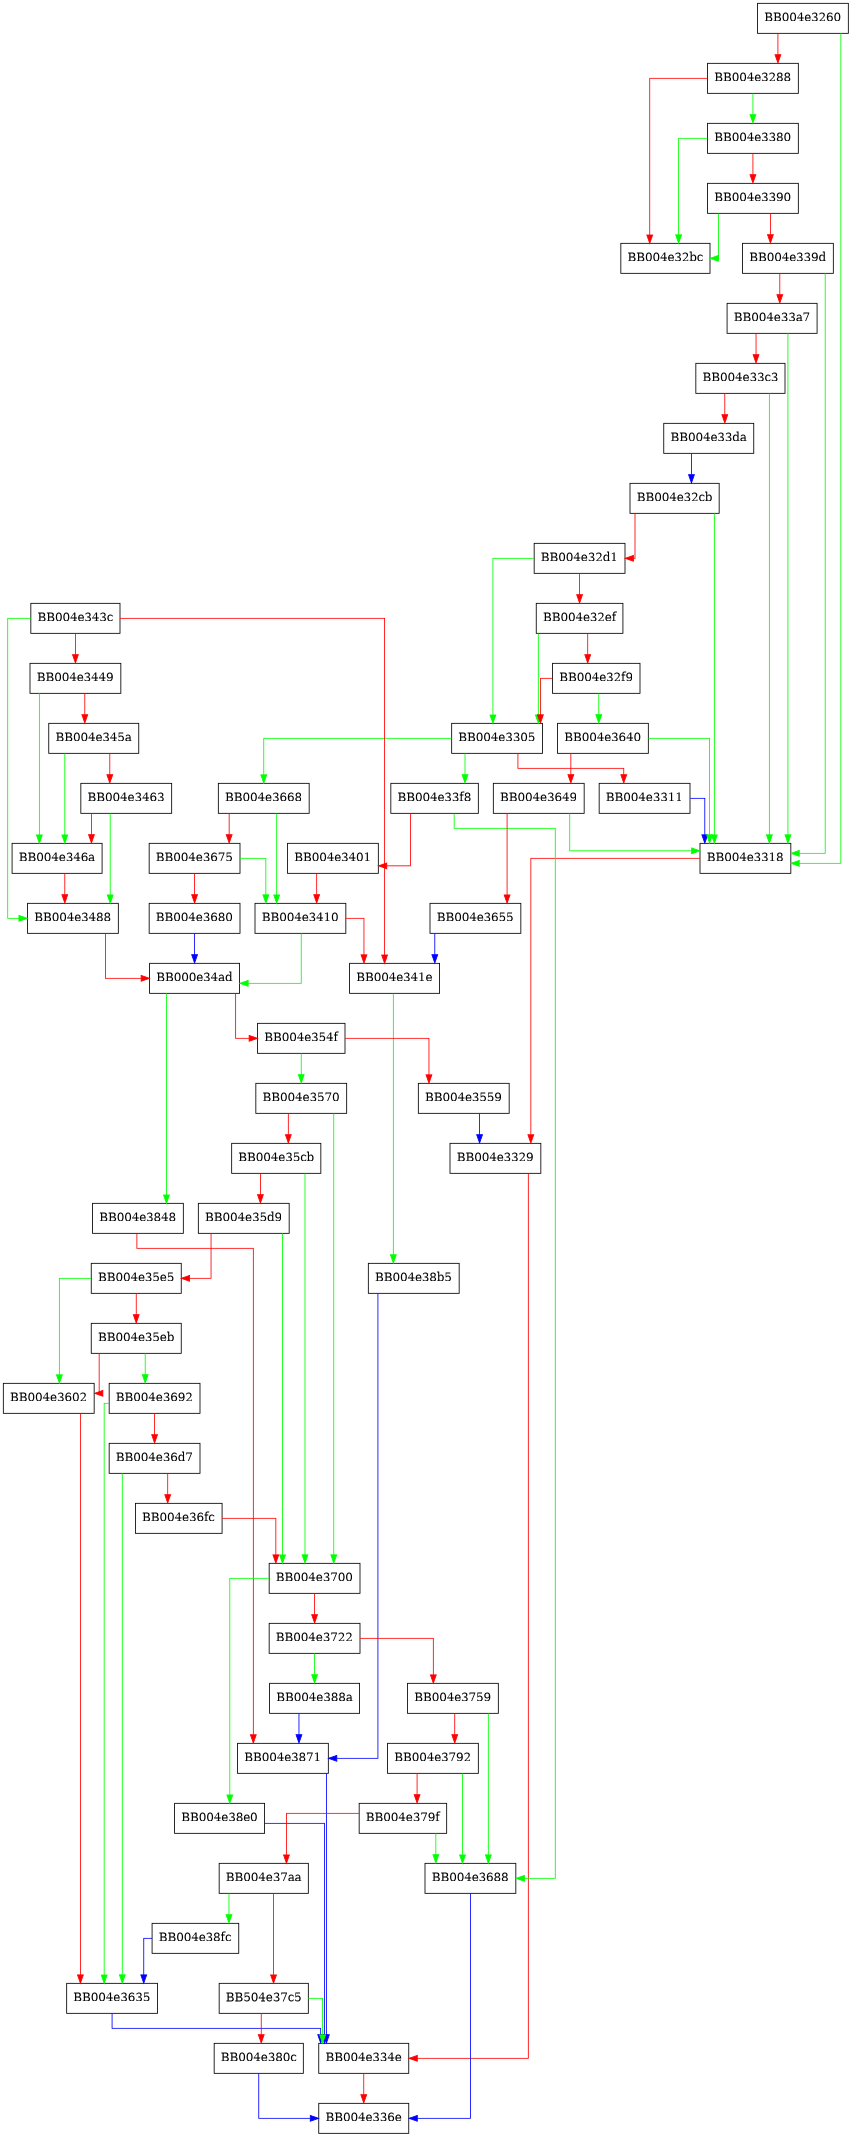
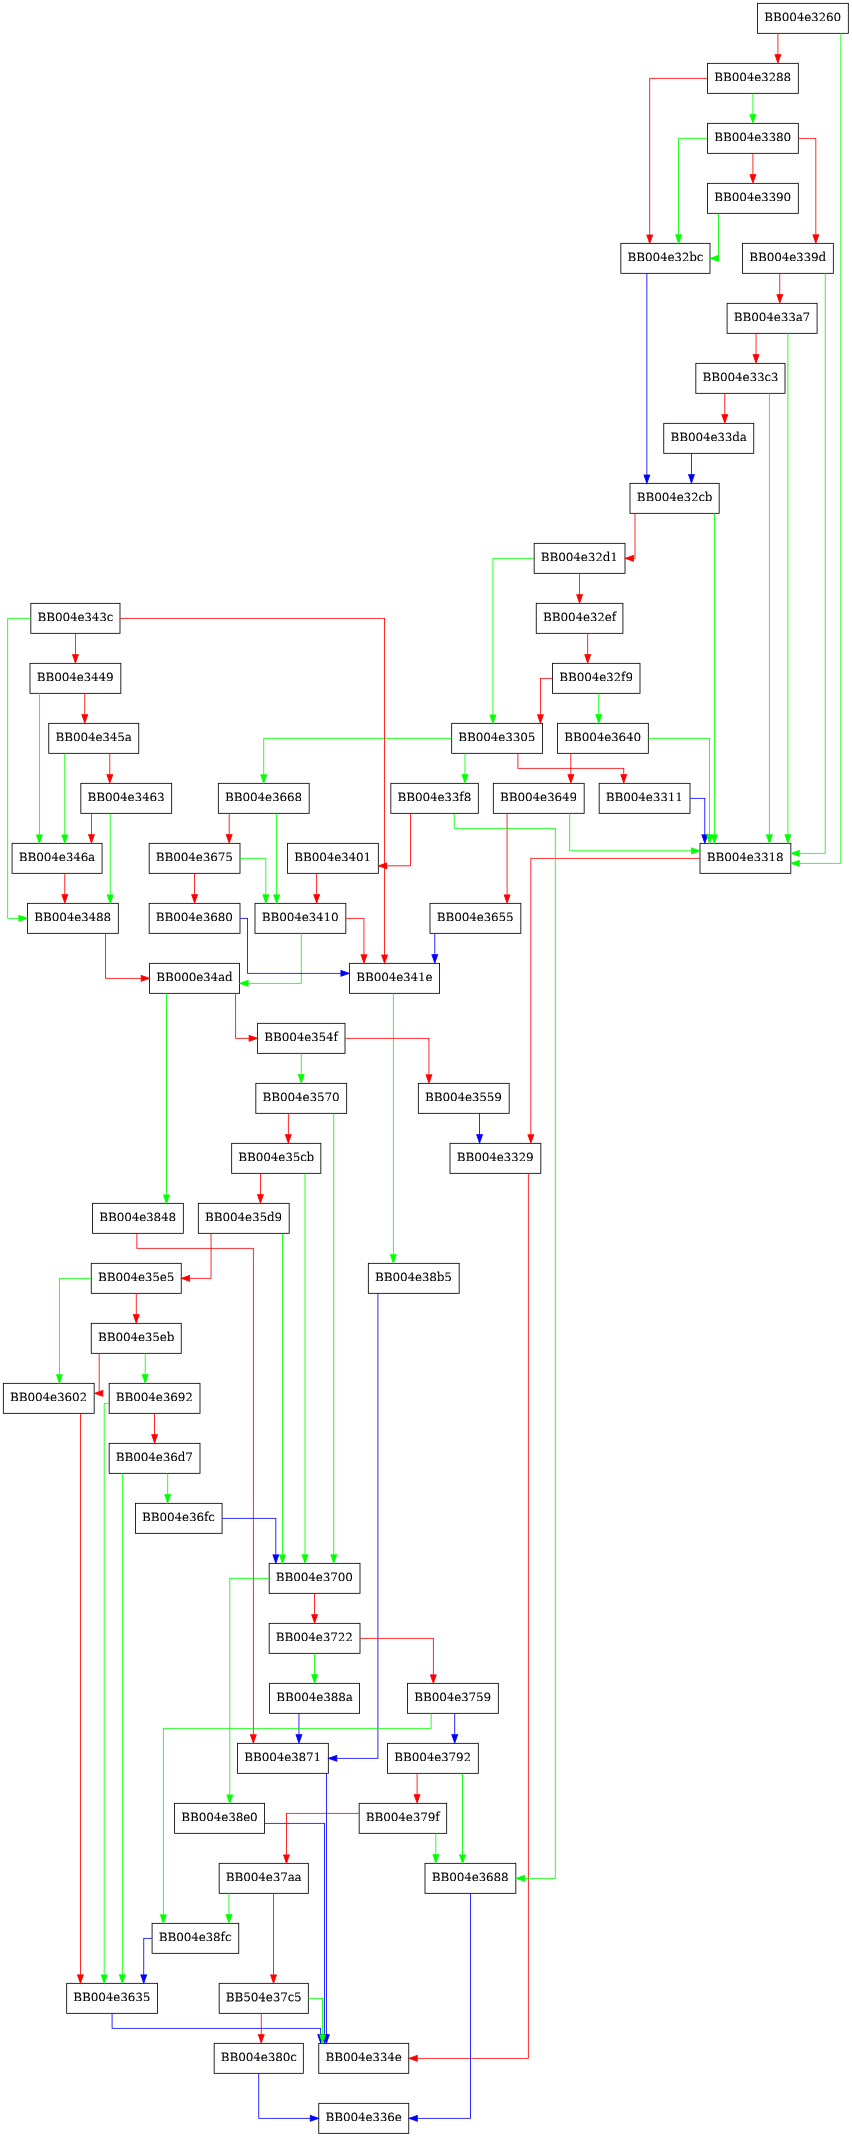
edge "BB004e3390" -> "BB004e339d": now "BB004e3380" -> "BB004e339d"
edge "BB004e32bc" -> "BB004e32cb": added
edge "BB004e32ef" -> "BB004e3305": removed
edge "BB004e3680" -> "BB000e34ad": now "BB004e3680" -> "BB004e341e"
edge "BB004e36d7" -> "BB004e36fc": color red -> green
edge "BB004e36fc" -> "BB004e3700": color red -> blue
edge "BB004e3759" -> "BB004e3792": color red -> blue
edge "BB004e3759" -> "BB004e3688": now "BB004e3759" -> "BB004e38fc"
edge "BB004e334e" -> "BB004e336e": removed
